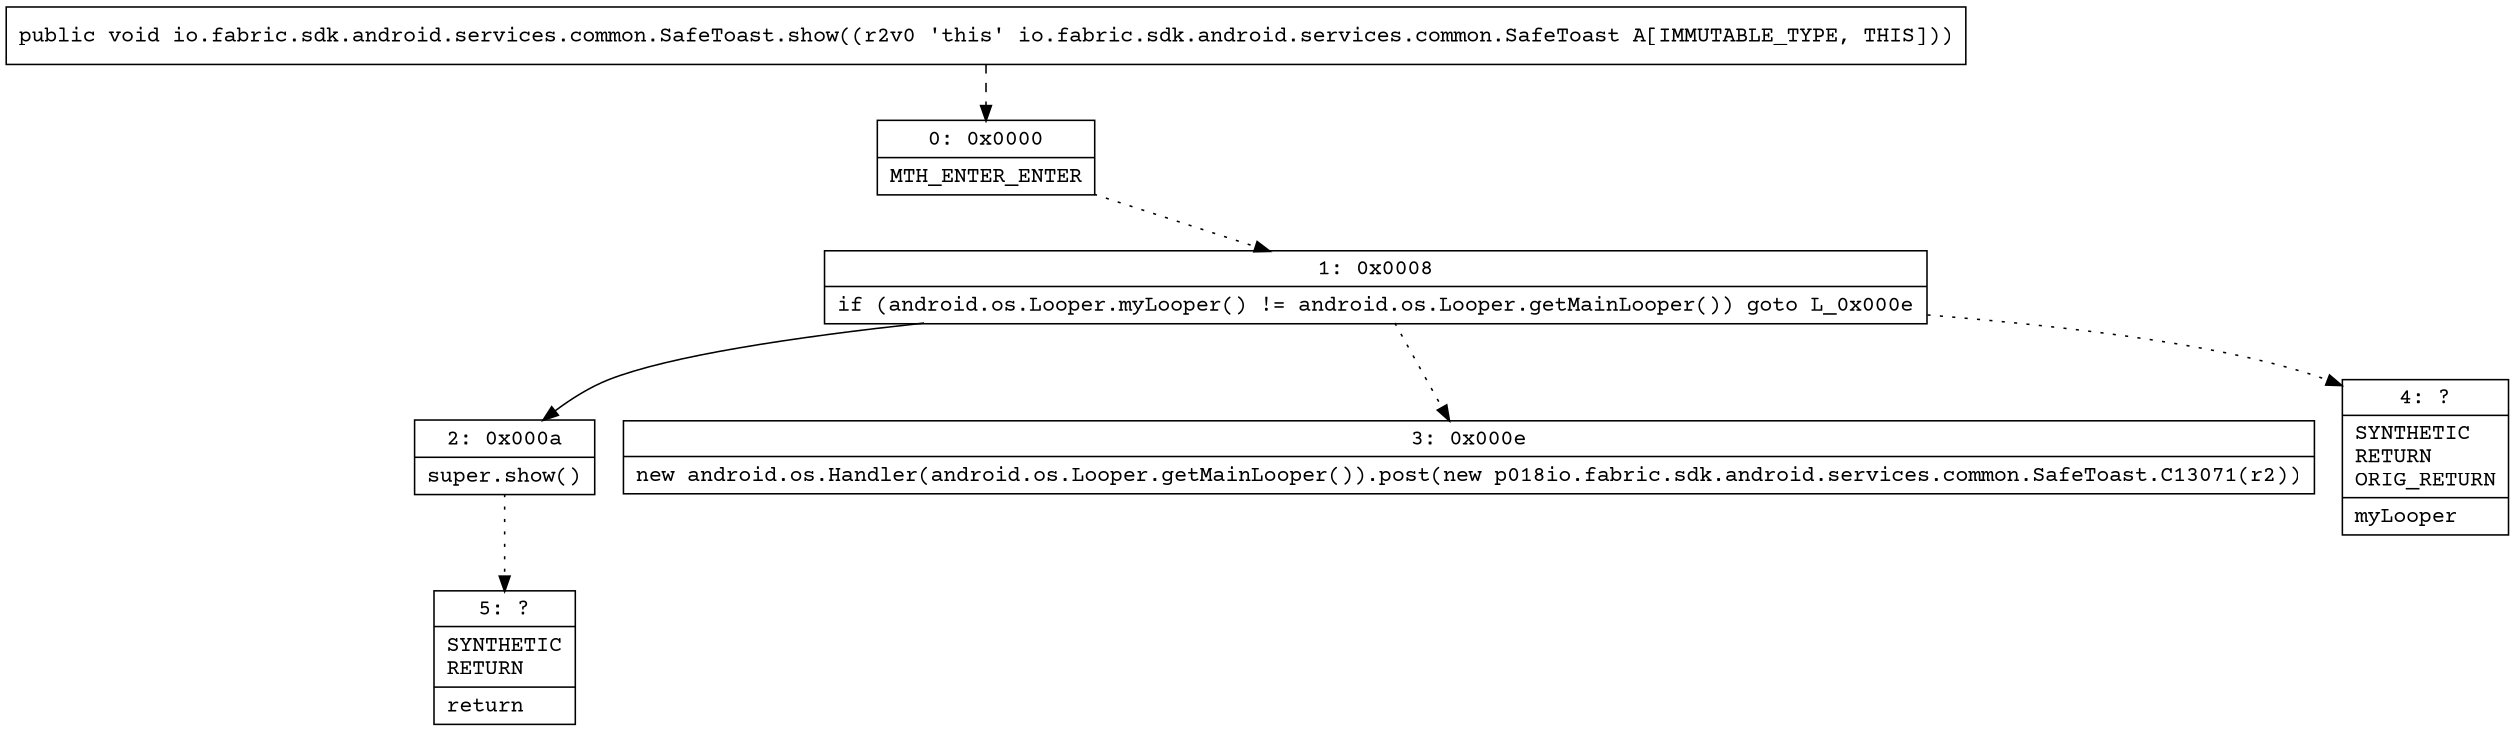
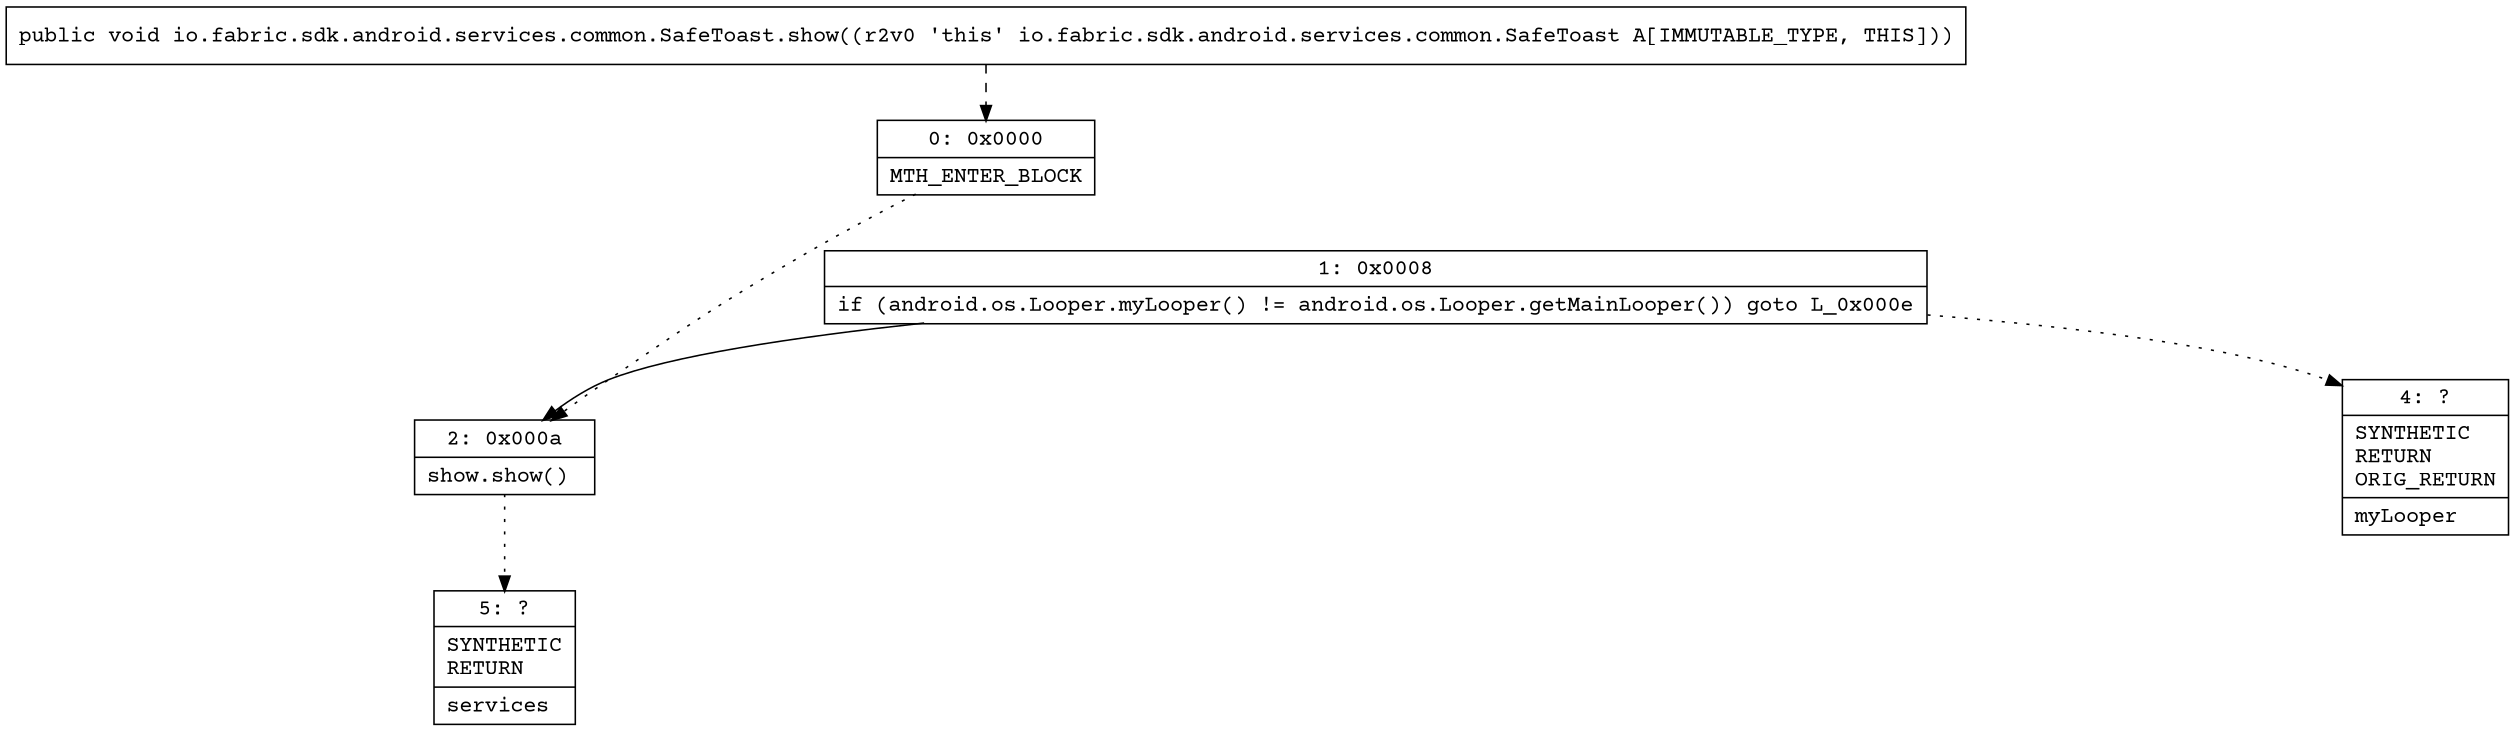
node "0: 0x0000": text "MTH_ENTER_ENTER" -> "MTH_ENTER_BLOCK"
edge "0: 0x0000" -> "1: 0x0008": now "0: 0x0000" -> "2: 0x000a"
node "3: 0x000e": removed
node "2: 0x000a": text "super.show()" -> "show.show()"
node "5: ?": text "return" -> "services"
